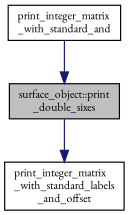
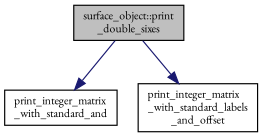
edge "print_integer_matrix _with_standard_and" -> "surface_object::print _double_sixes": reversed
